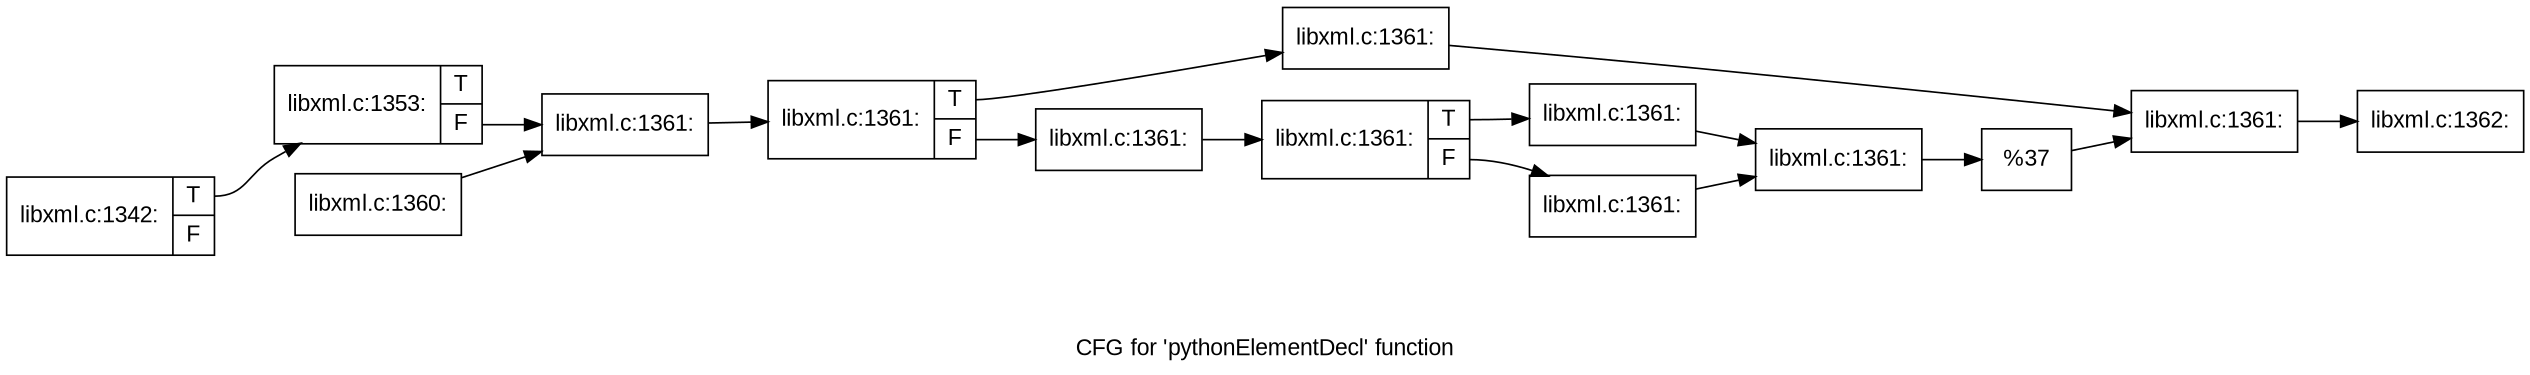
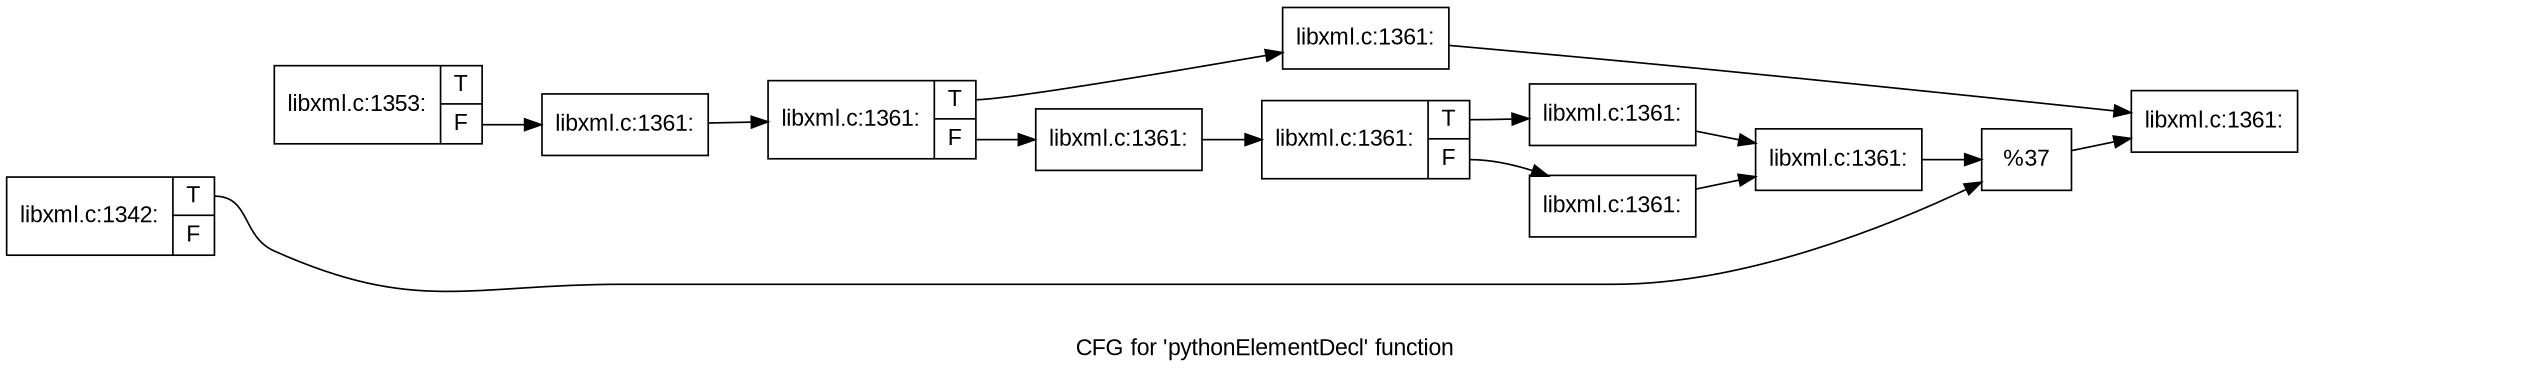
node "libxml.c:1362:": removed
edge "libxml.c:1342:" -> "libxml.c:1353:": now "libxml.c:1342:" -> "%37"
node "libxml.c:1360:": removed
